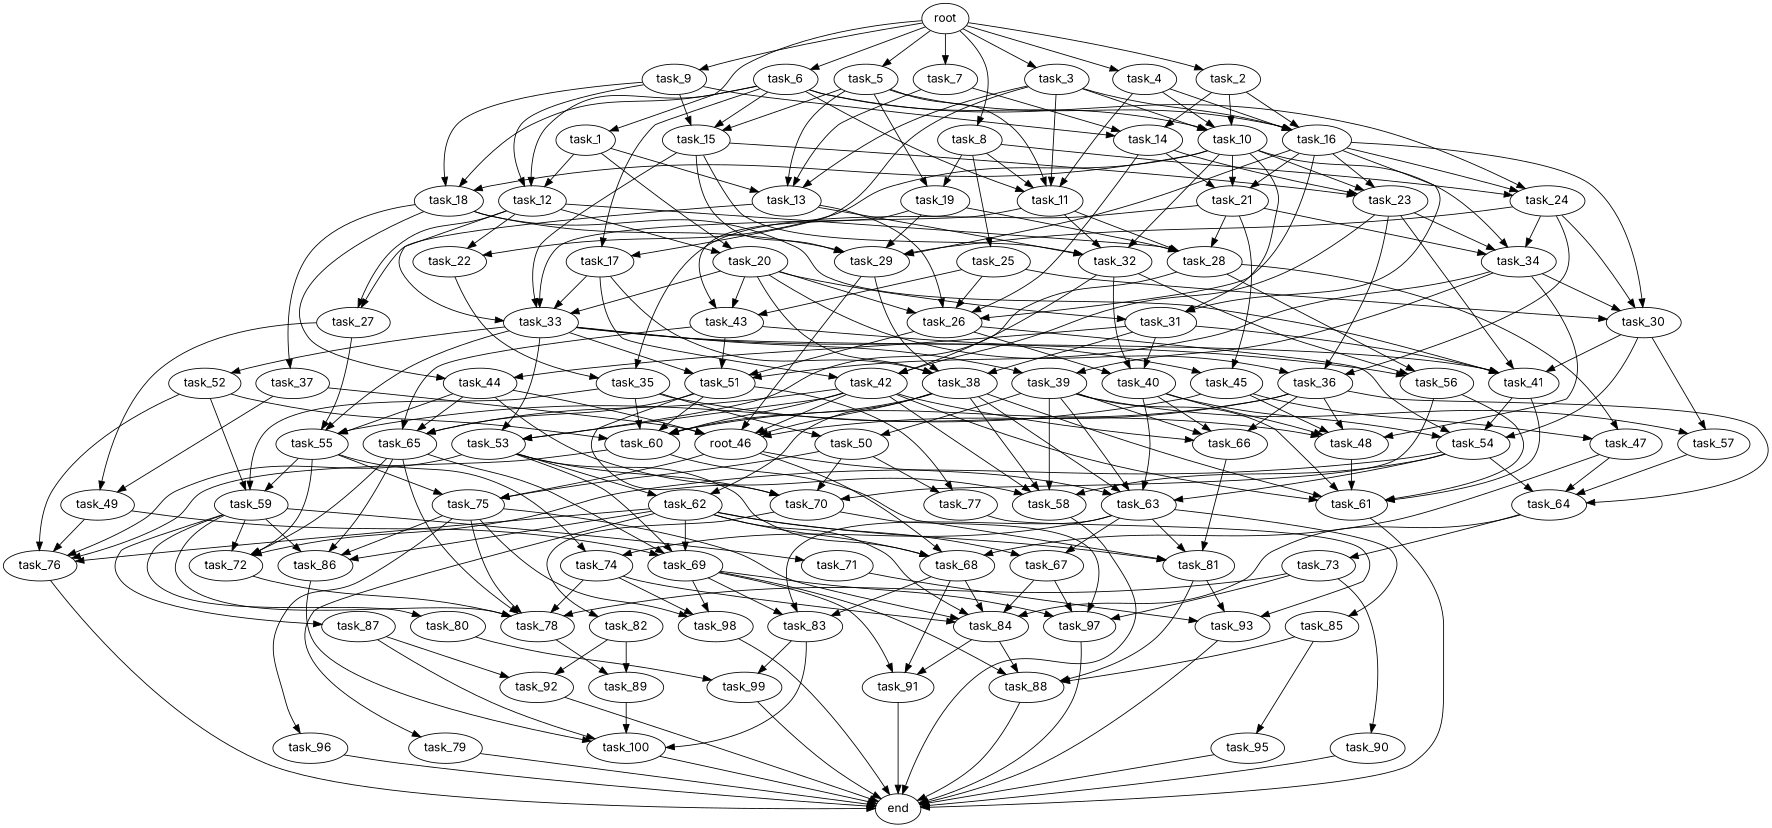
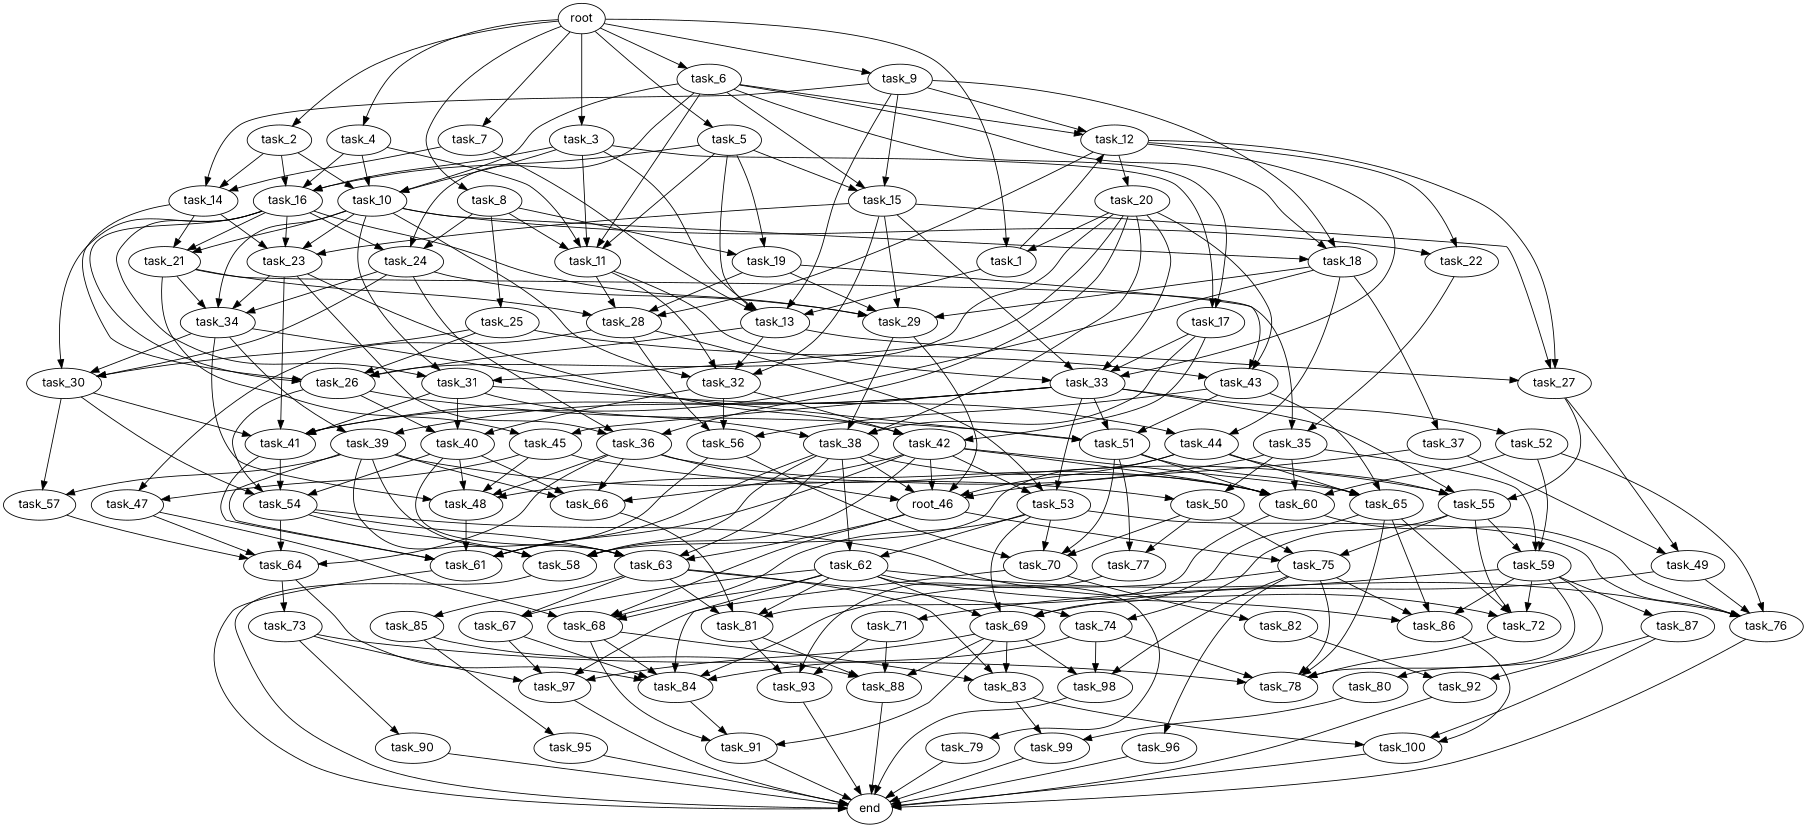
edge "task_9" -> "task_13": added
edge "task_1" -> "task_20": reversed
edge "task_15" -> "task_27": added
edge "task_84" -> "task_88": now "task_71" -> "task_88"
node "task_89": removed
